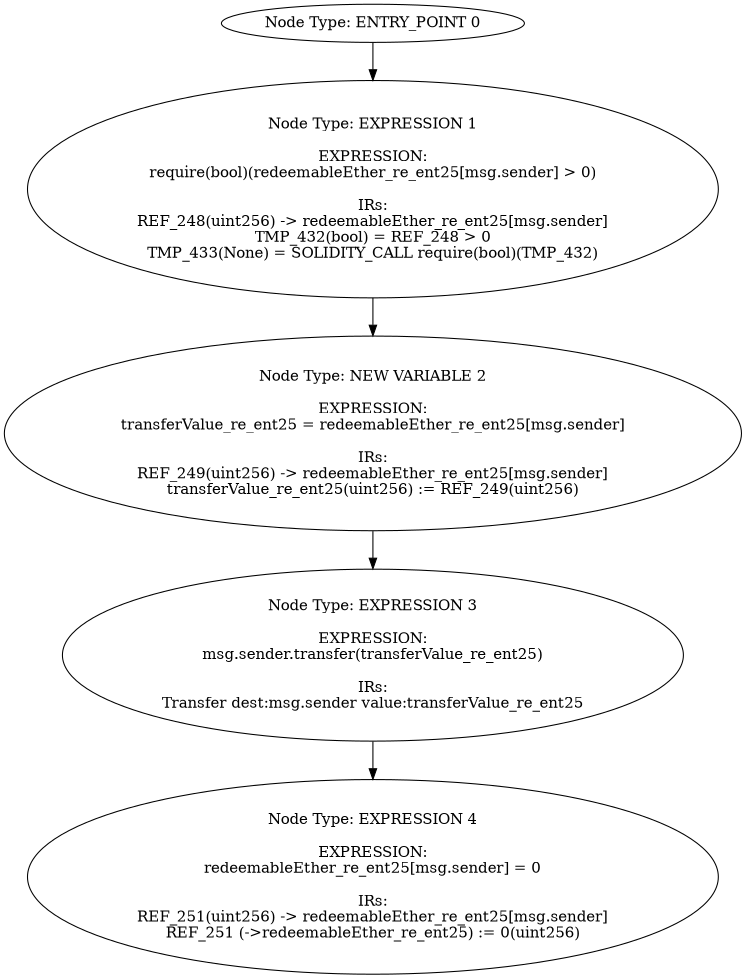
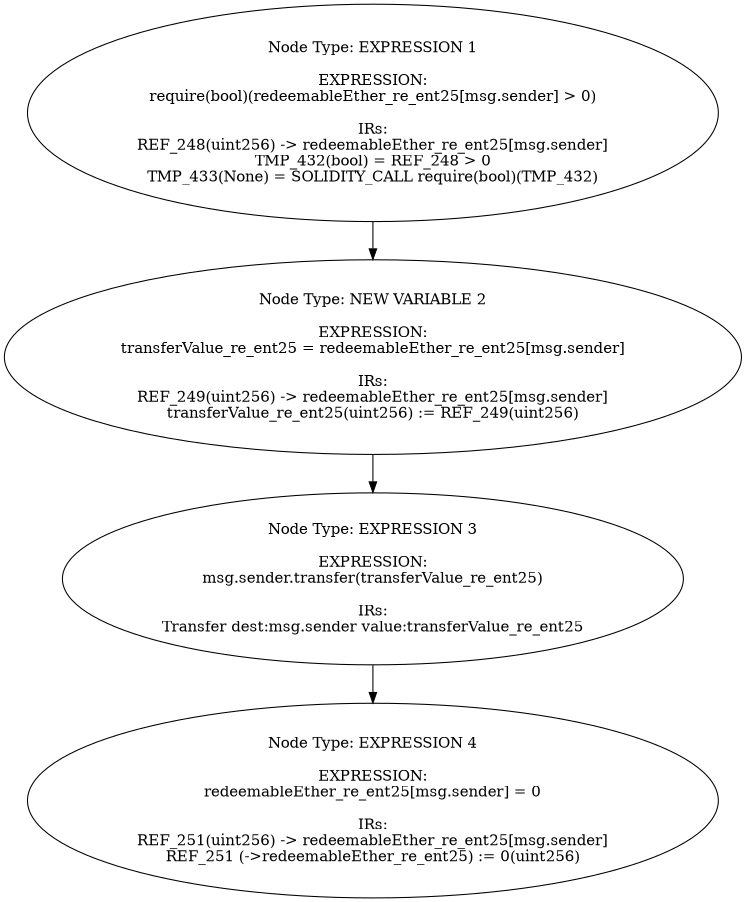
node "Node Type: ENTRY_POINT 0": removed
